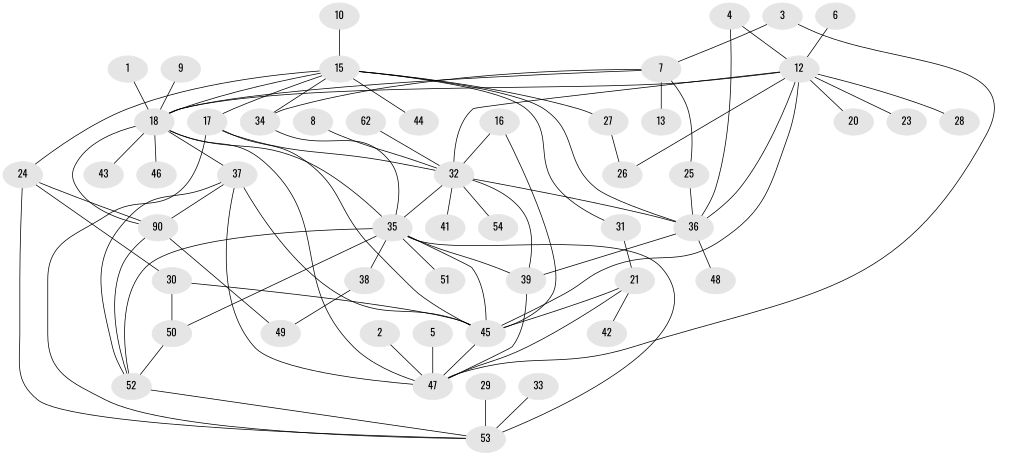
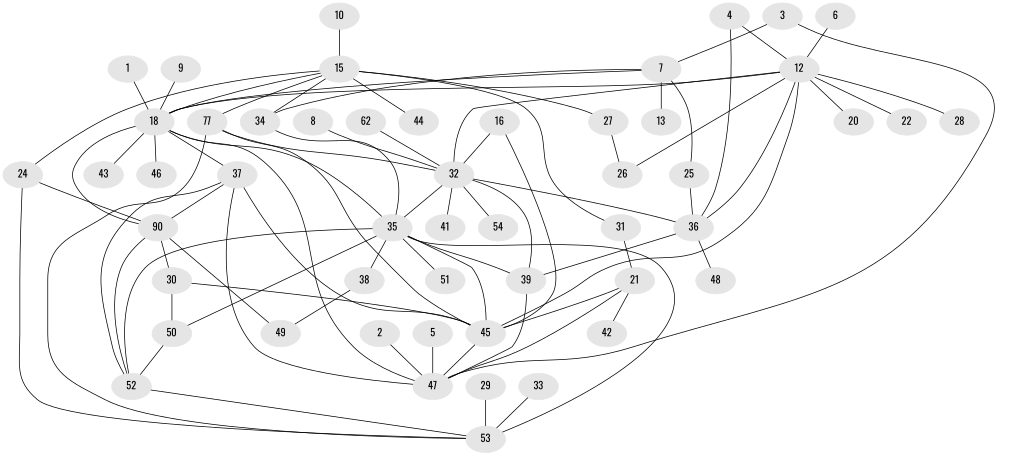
edge "15" -- "36": removed
node "17": label "17" -> "77"
node "23": label "23" -> "22"
edge "24" -- "30": now "90" -- "30"
